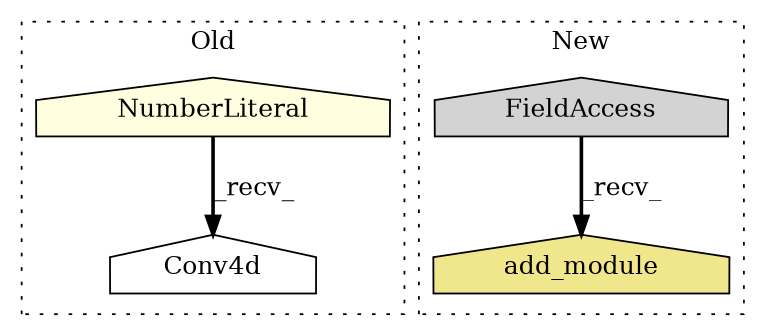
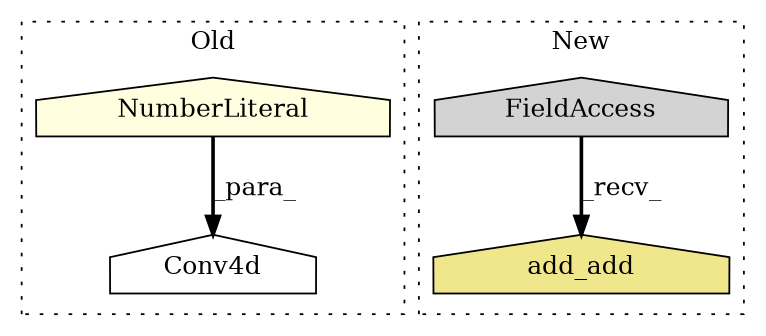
edge "NumberLiteral" -> "Conv4d": label "_recv_" -> "_para_"
node "add_module": label "add_module" -> "add_add"
